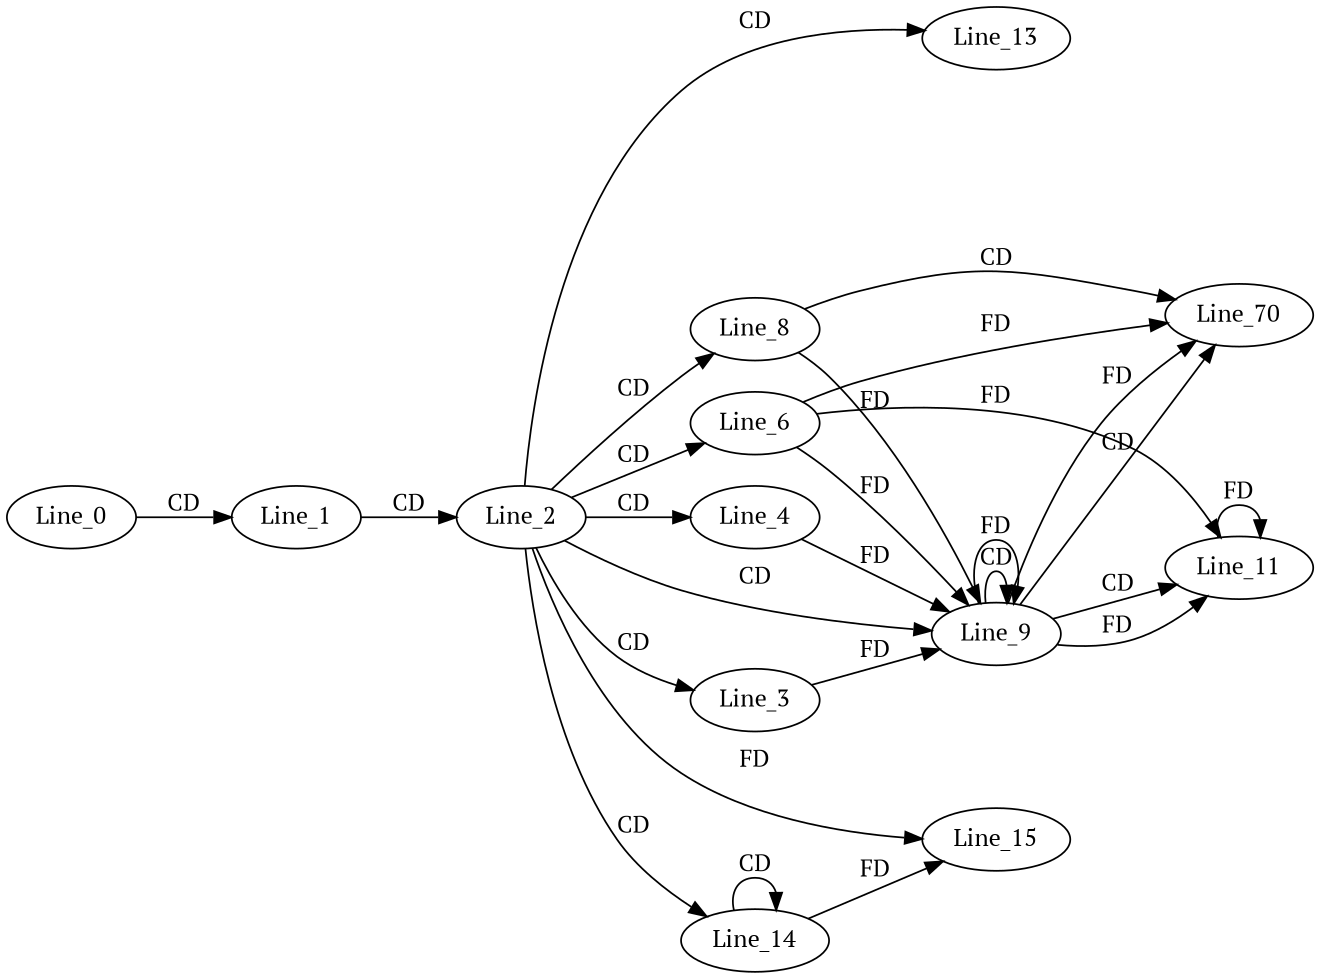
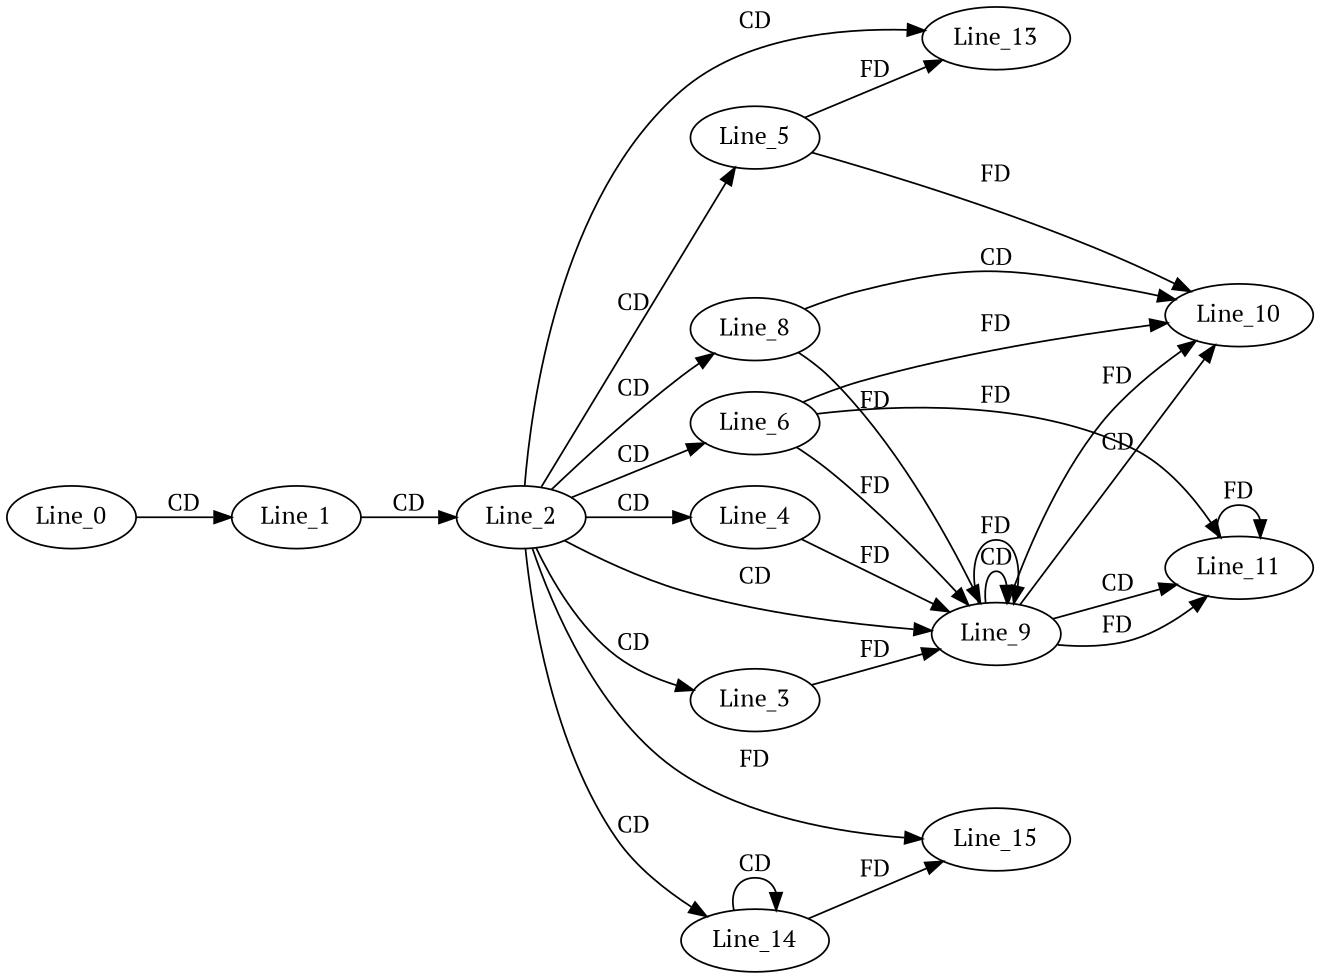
node "Line_5": added
node "Line_70": label "Line_70" -> "Line_10"
